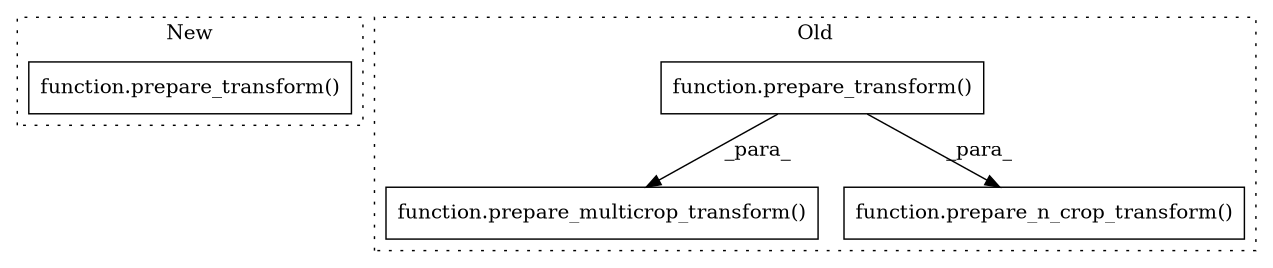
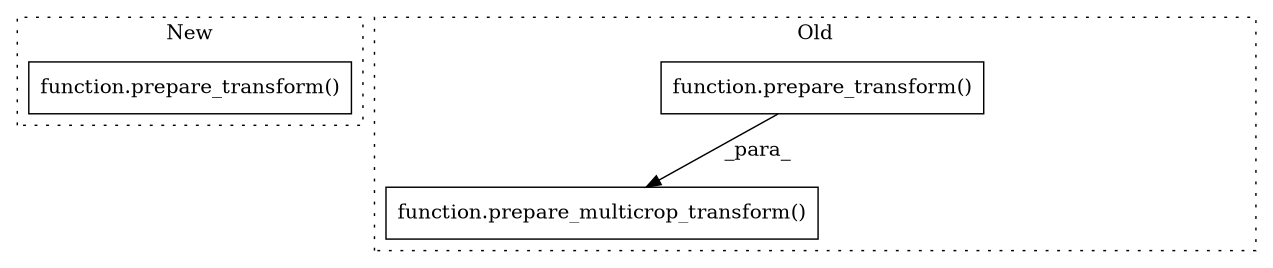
node "function.prepare_n_crop_transform()": removed
